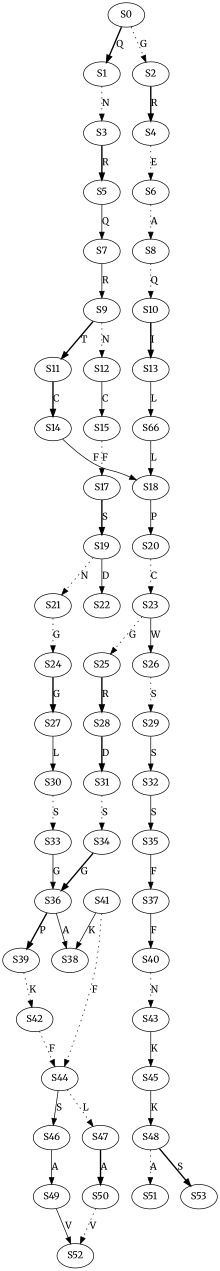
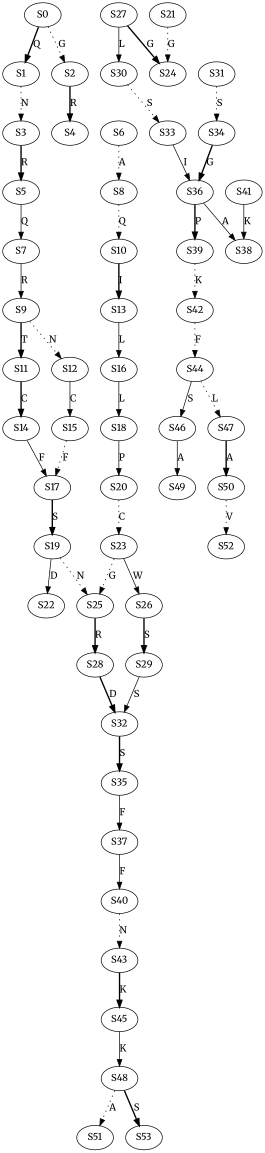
edge "S4" -> "S6": removed, label "E"
node "S66": label "S66" -> "S16"
edge "S14" -> "S18": now "S14" -> "S17"
edge "S19" -> "S21": now "S19" -> "S25"
edge "S24" -> "S27": reversed
edge "S26" -> "S29": style dotted -> bold
edge "S28" -> "S31": now "S28" -> "S32"
edge "S32" -> "S35": style solid -> bold
edge "S33" -> "S36": label "G" -> "I"
edge "S41" -> "S44": removed, label "F"
edge "S43" -> "S45": style solid -> bold
edge "S49" -> "S52": removed, label "V"
